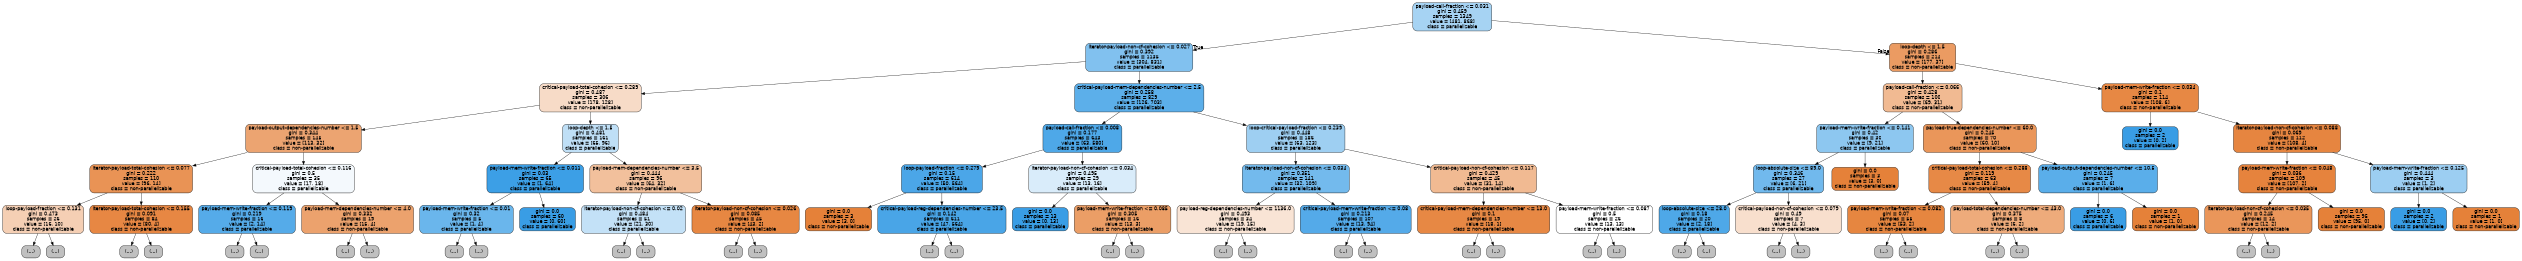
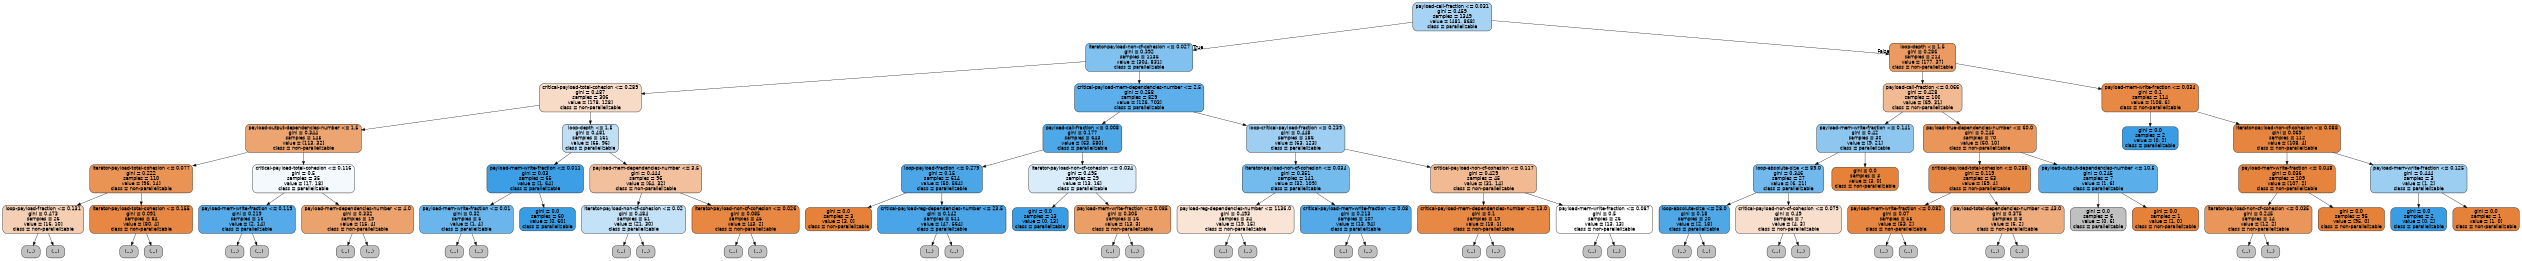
node "gini = 0.0 samples = 6 value = [0, 6] class = parallelizable": fillcolor #399de5ff -> #c0c0c0
